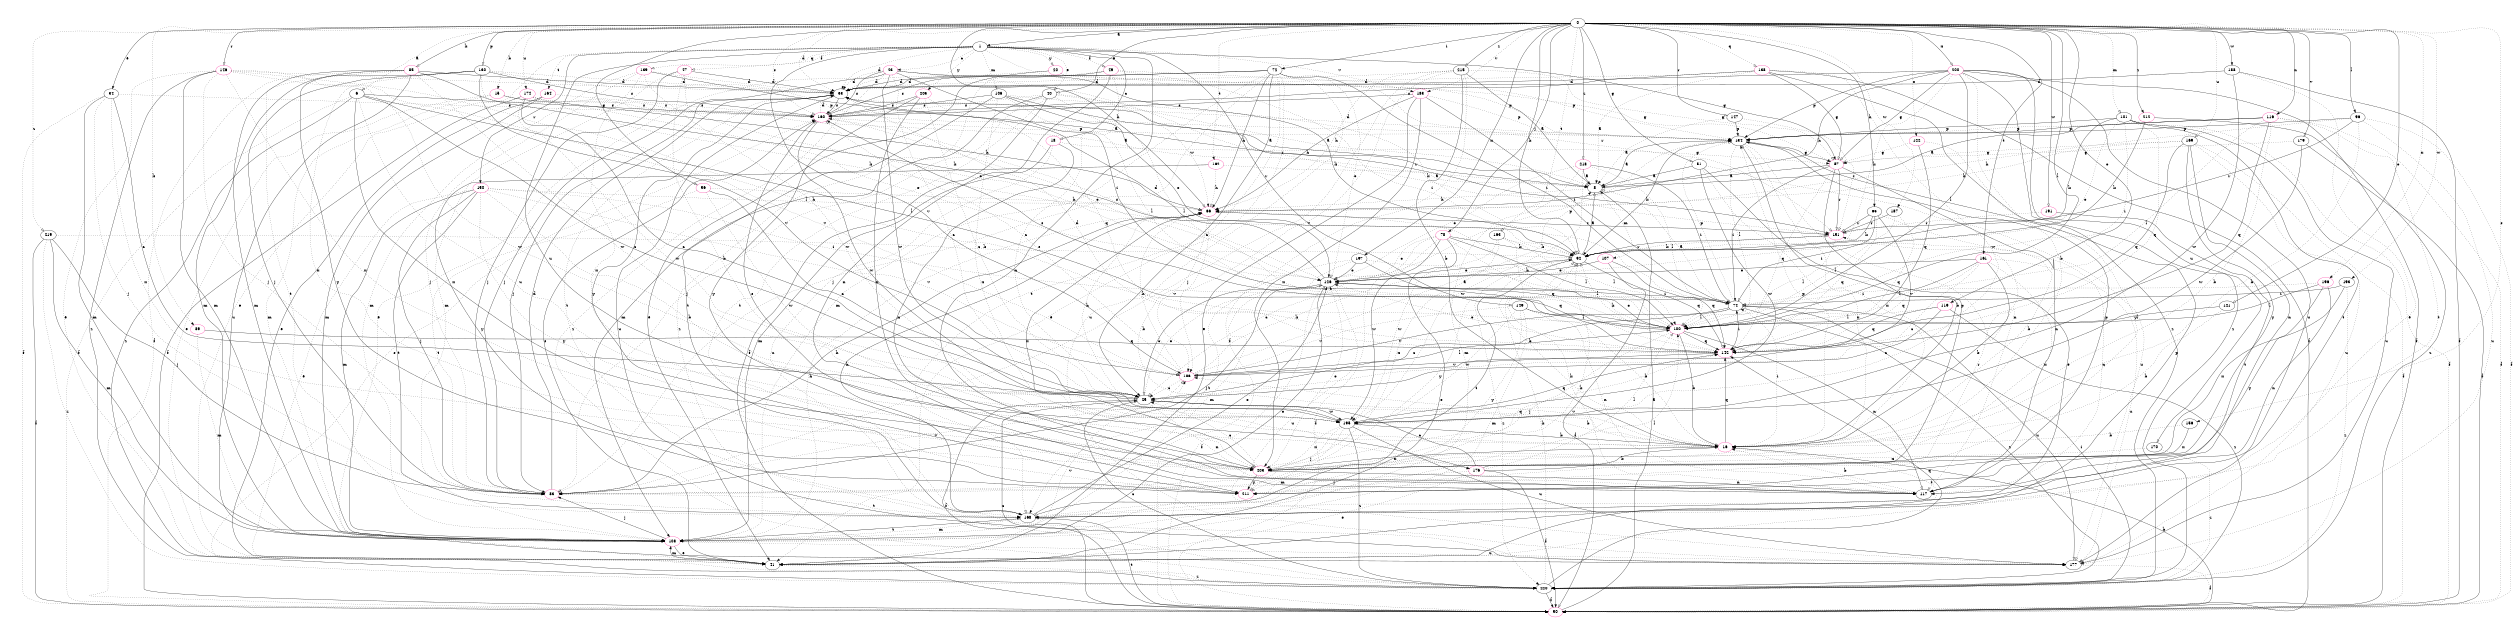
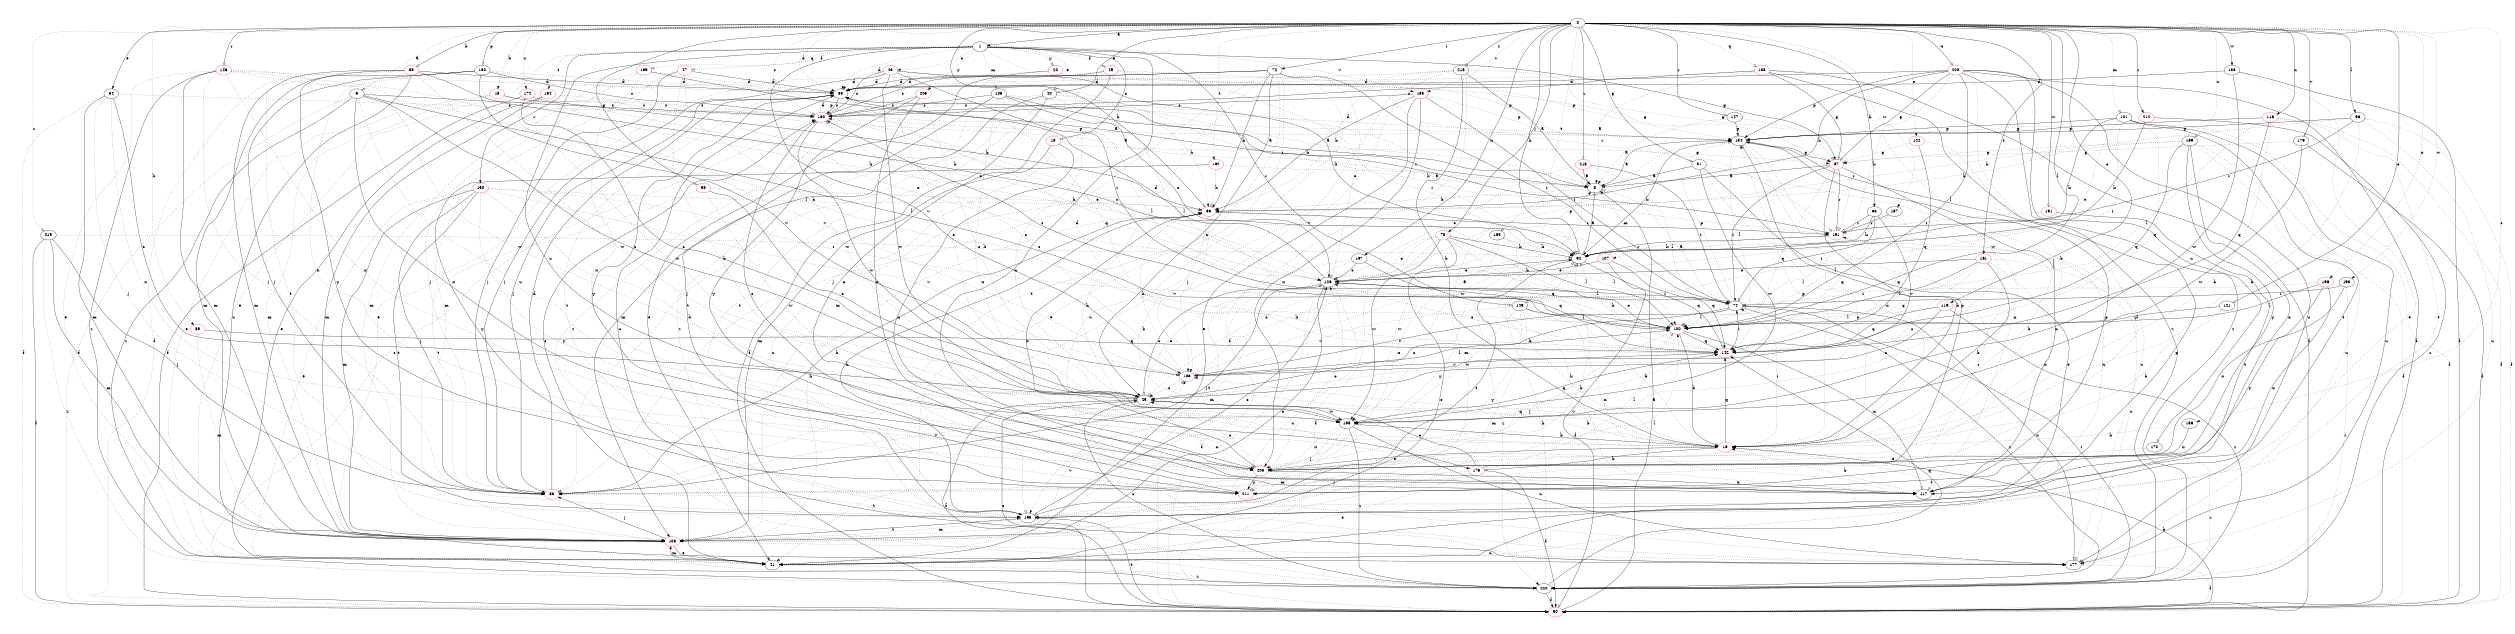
edge "116" -> "8": removed, label "a"
edge "40" -> "66": label "w" -> "h"
edge "101" -> "74": now "101" -> "149"
edge "176" -> "16": reversed
